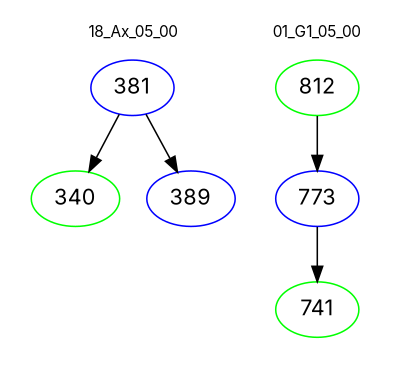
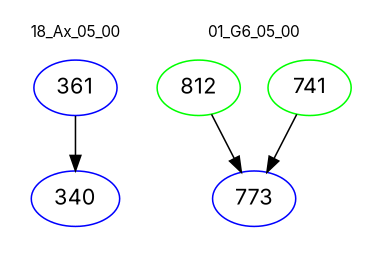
cluster "01_G1_05_00": label "01_G1_05_00" -> "01_G6_05_00"
node "381": label "381" -> "361"
node "340": color green -> blue
node "389": removed
edge "773" -> "741": reversed
